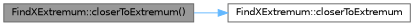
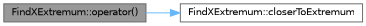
node "FindXExtremum::closerToExtremum()": label "FindXExtremum::closerToExtremum()" -> "FindXExtremum::operator()"
